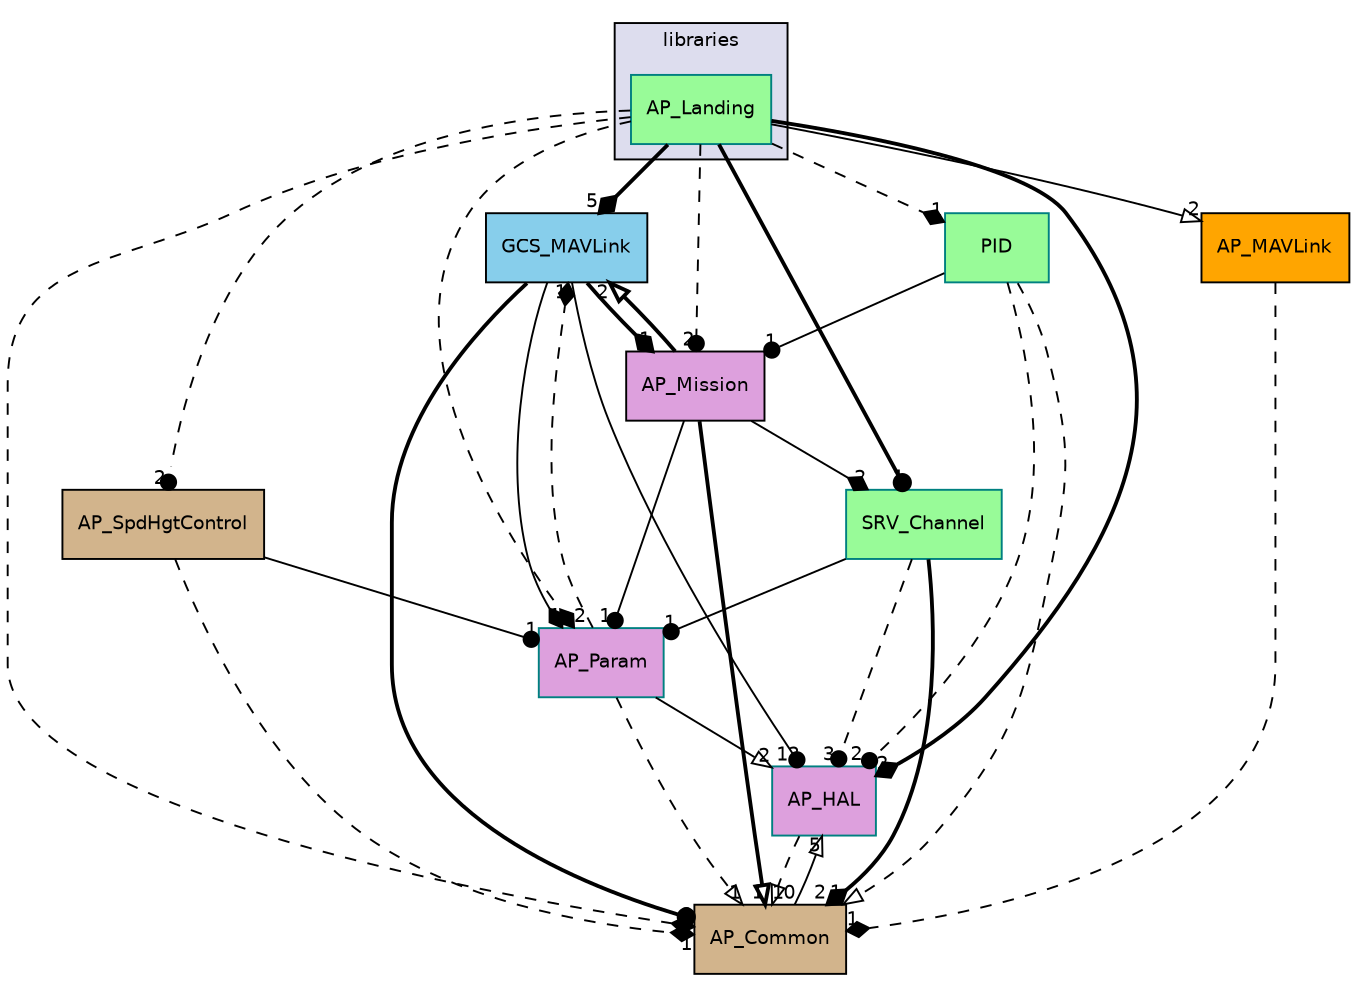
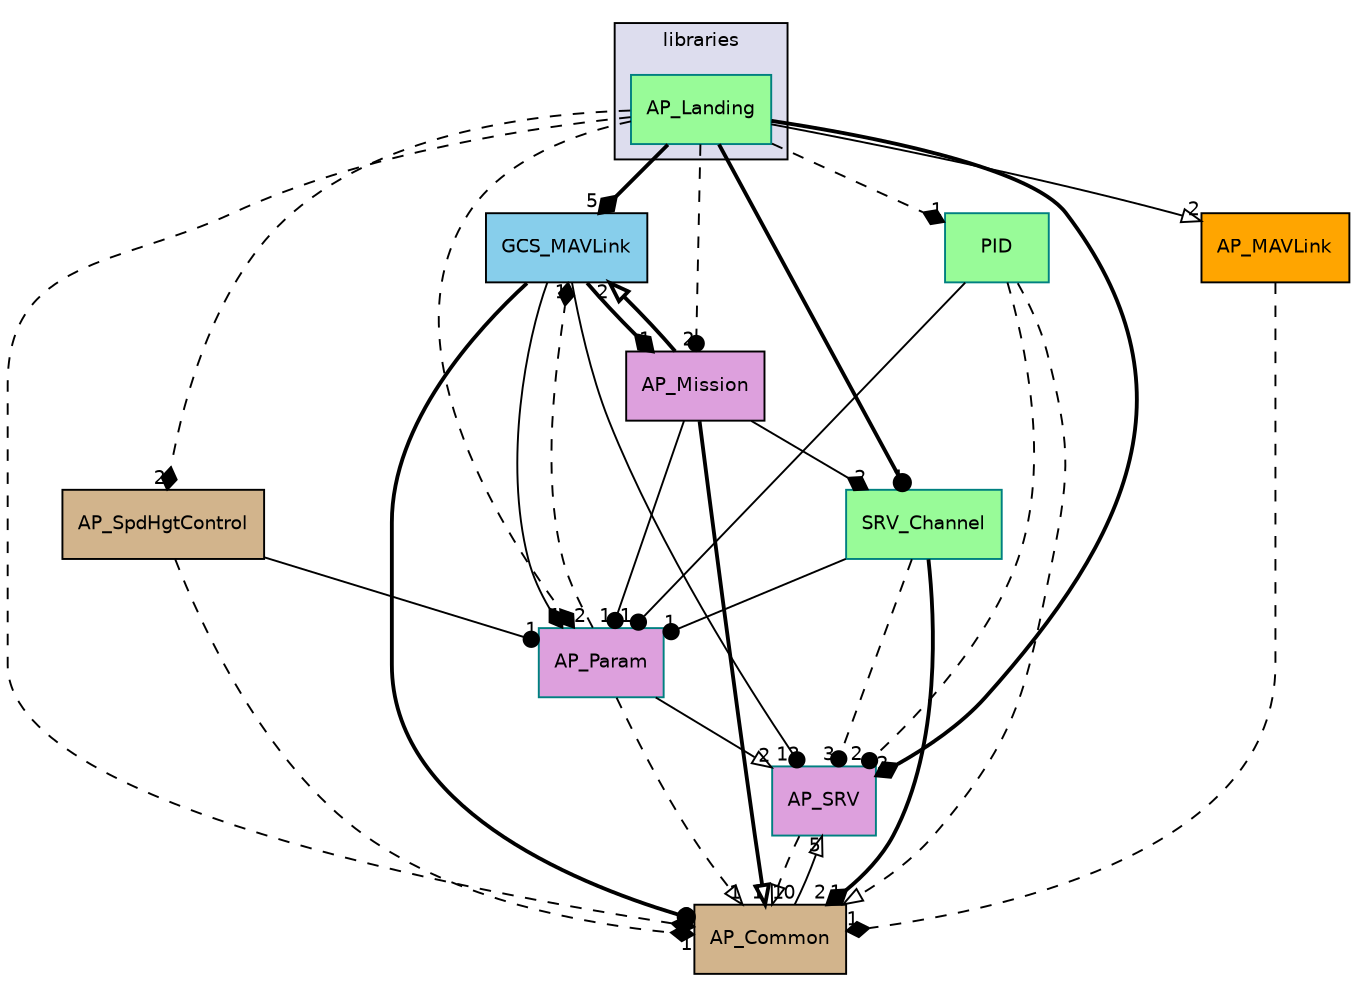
edge "AP_Landing" -> "AP_SpdHgtControl": arrowhead dot -> diamond
edge "PID" -> "AP_Mission": now "PID" -> "AP_Param"
node "AP_HAL": label "AP_HAL" -> "AP_SRV"
